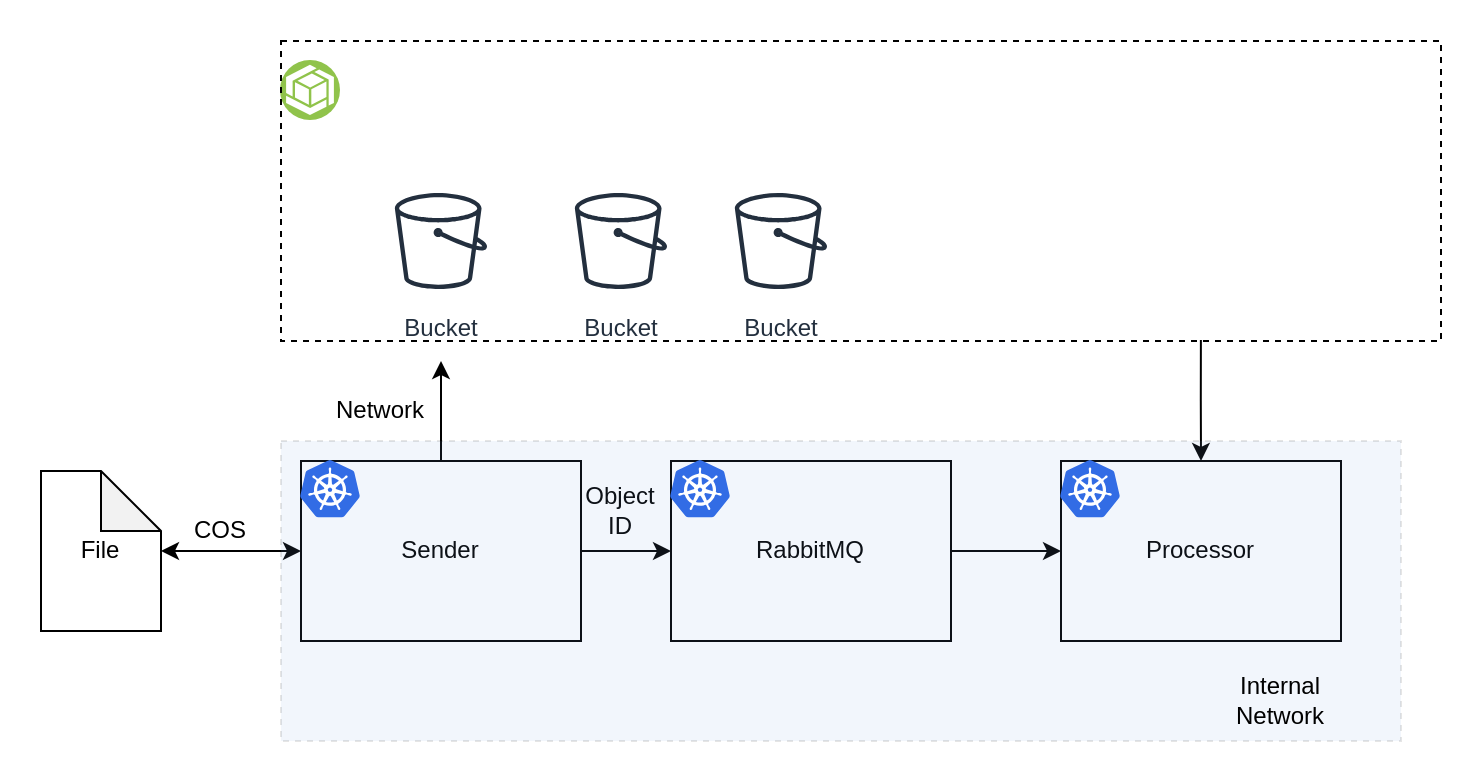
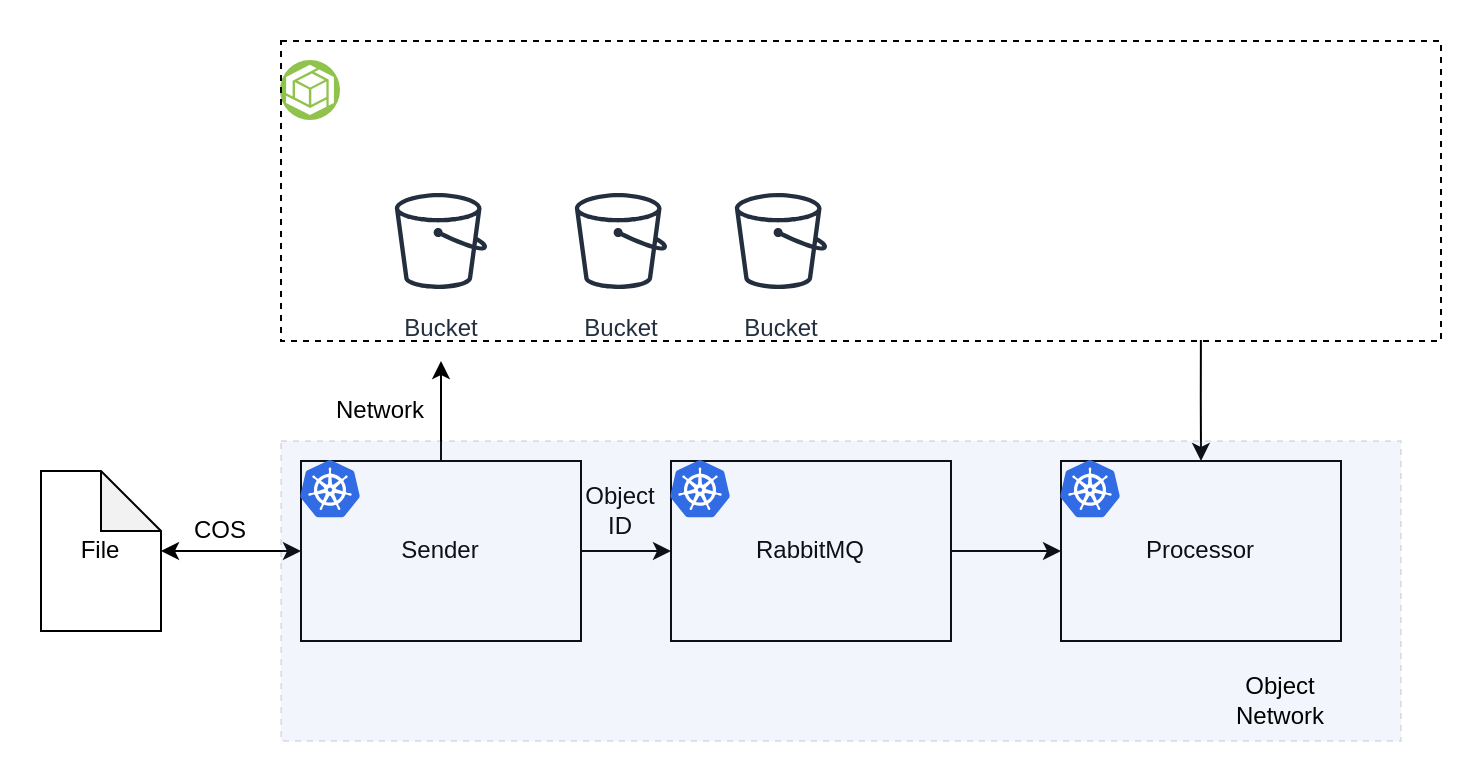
node "Internal Network": label "Internal Network" -> "Object Network"
